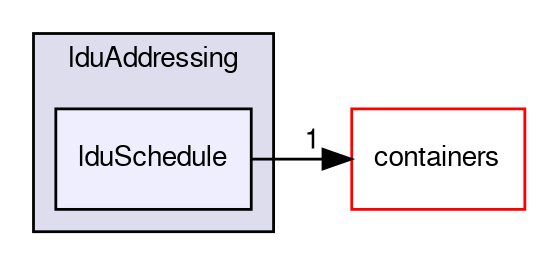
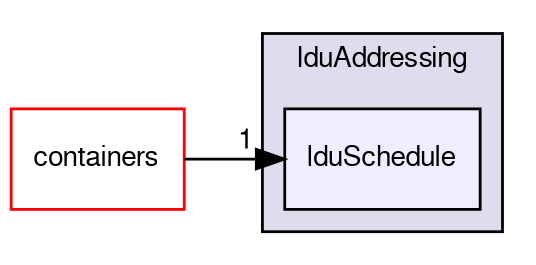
edge "lduSchedule" -> "containers": reversed
